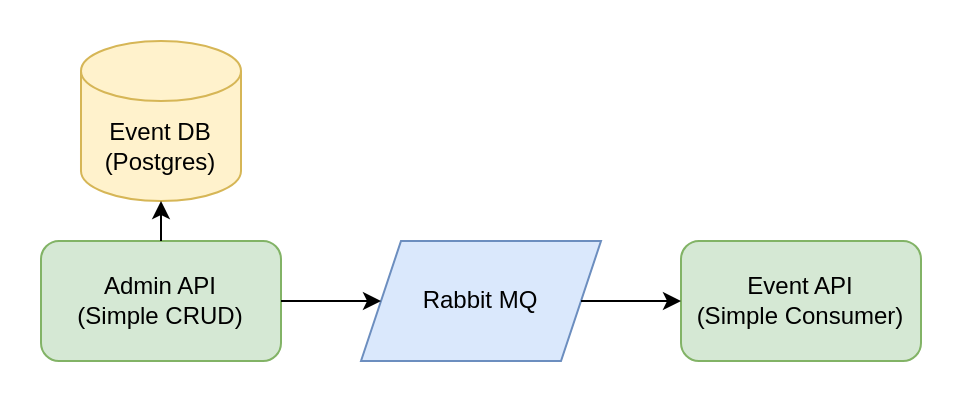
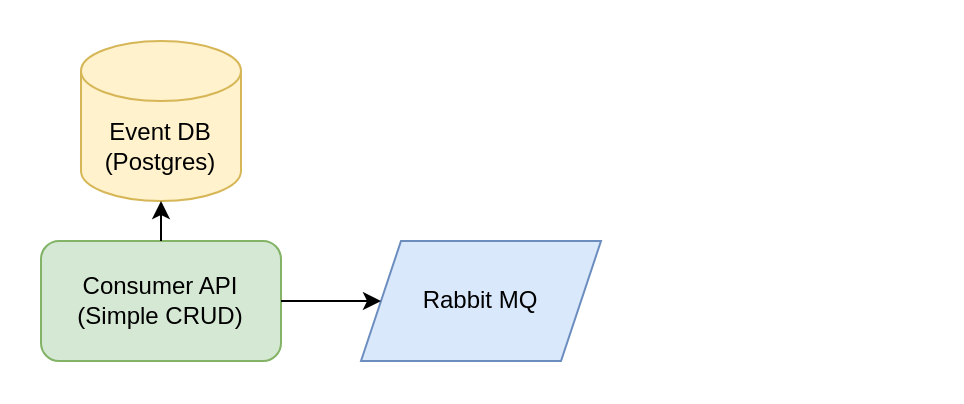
node "Admin API (Simple CRUD)": label "Admin API (Simple CRUD)" -> "Consumer API (Simple CRUD)"
edge "Rabbit MQ" -> "Event API (Simple Consumer)": removed
node "Event API (Simple Consumer)": removed
